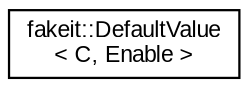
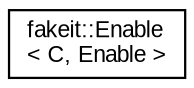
node "fakeit::DefaultValue < C, Enable >": label "fakeit::DefaultValue < C, Enable >" -> "fakeit::Enable < C, Enable >"
